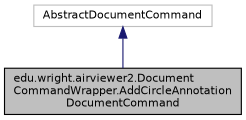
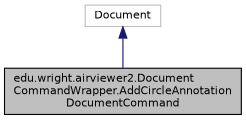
node "AbstractDocumentCommand": label "AbstractDocumentCommand" -> "Document"
